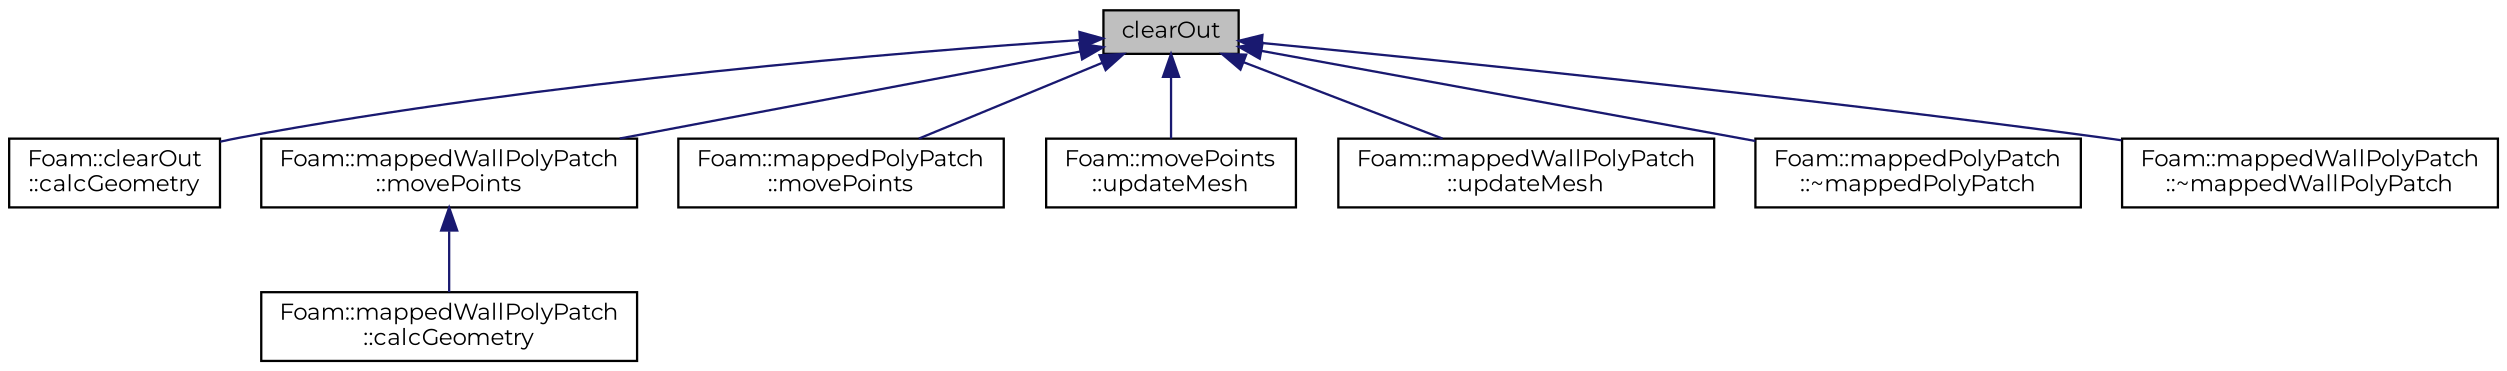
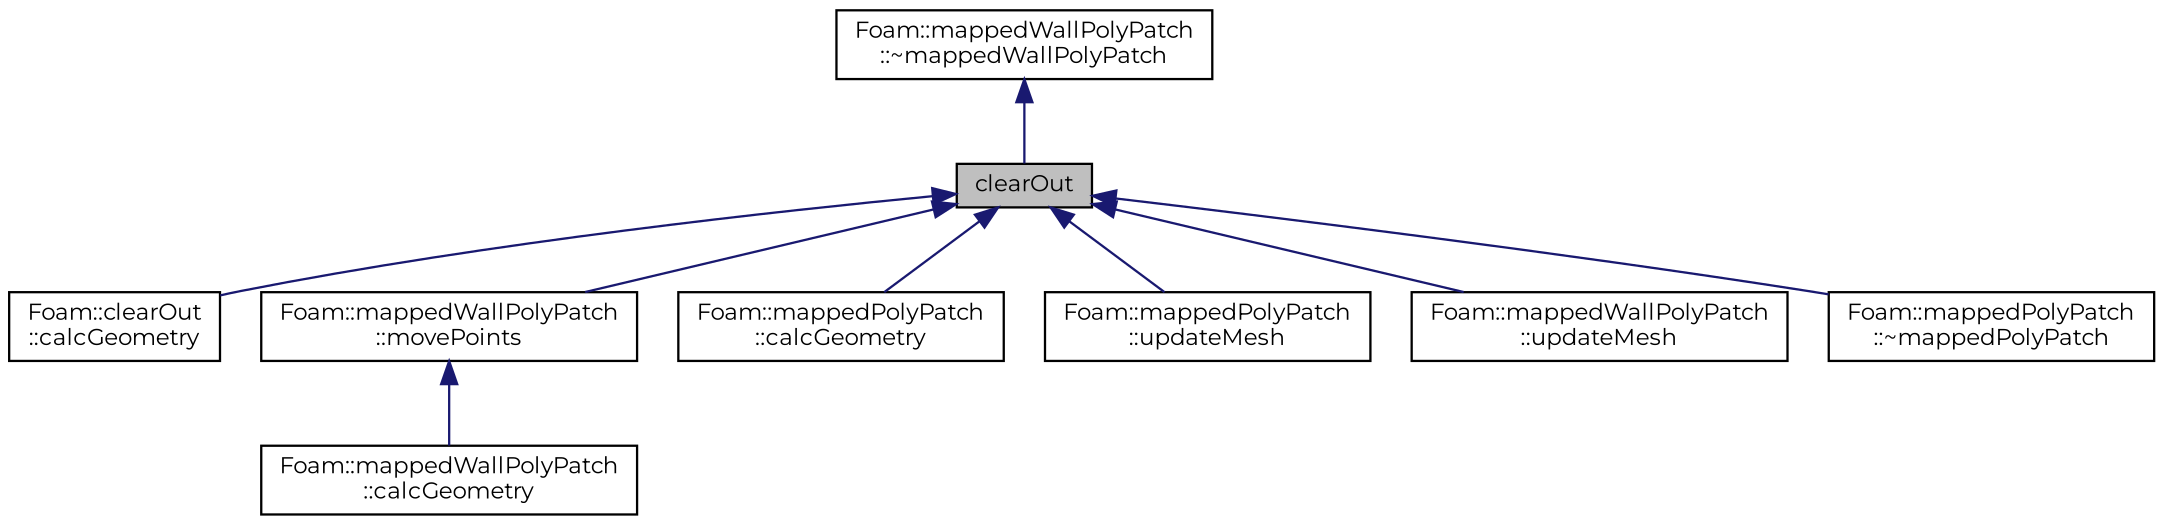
edge "Foam::mappedWallPolyPatch ::~mappedWallPolyPatch" -> "clearOut": reversed
node "Foam::mappedPolyPatch ::movePoints": label "Foam::mappedPolyPatch ::movePoints" -> "Foam::mappedPolyPatch ::calcGeometry"
node "Foam::movePoints ::updateMesh": label "Foam::movePoints ::updateMesh" -> "Foam::mappedPolyPatch ::updateMesh"
